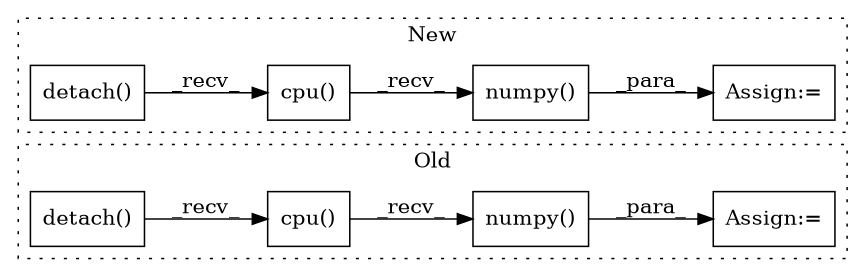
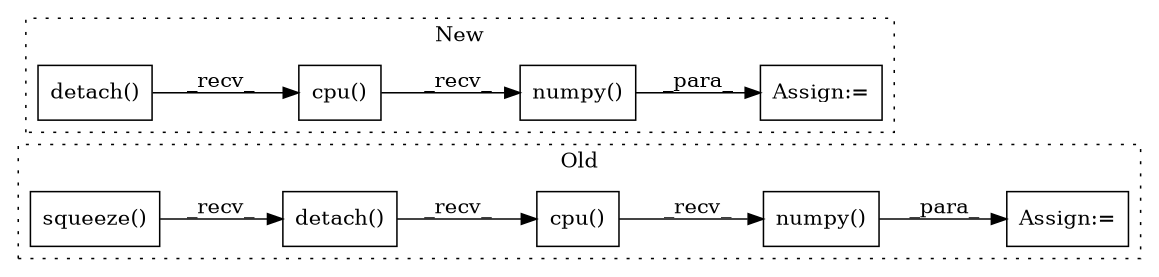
node "squeeze()": added
